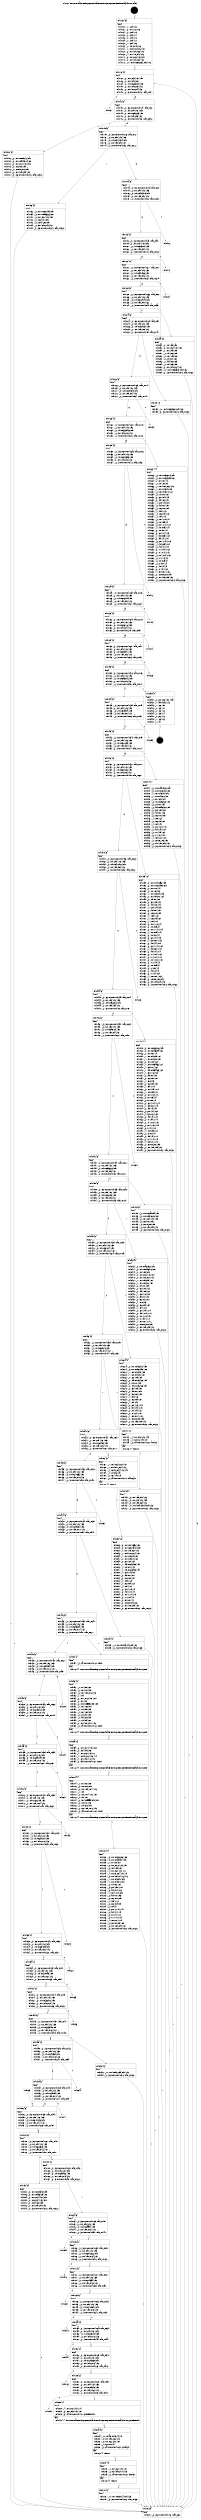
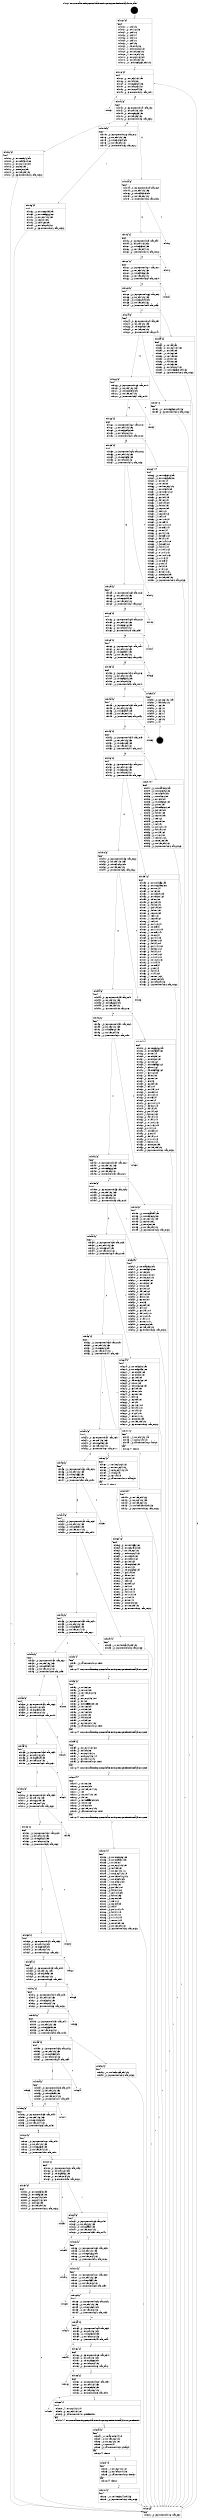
edge "0x4017be [28]" -> "0x4017da [28]": now "0x4017a2 [28]" -> "0x4017da [28]"
node "0x402ab0": added
